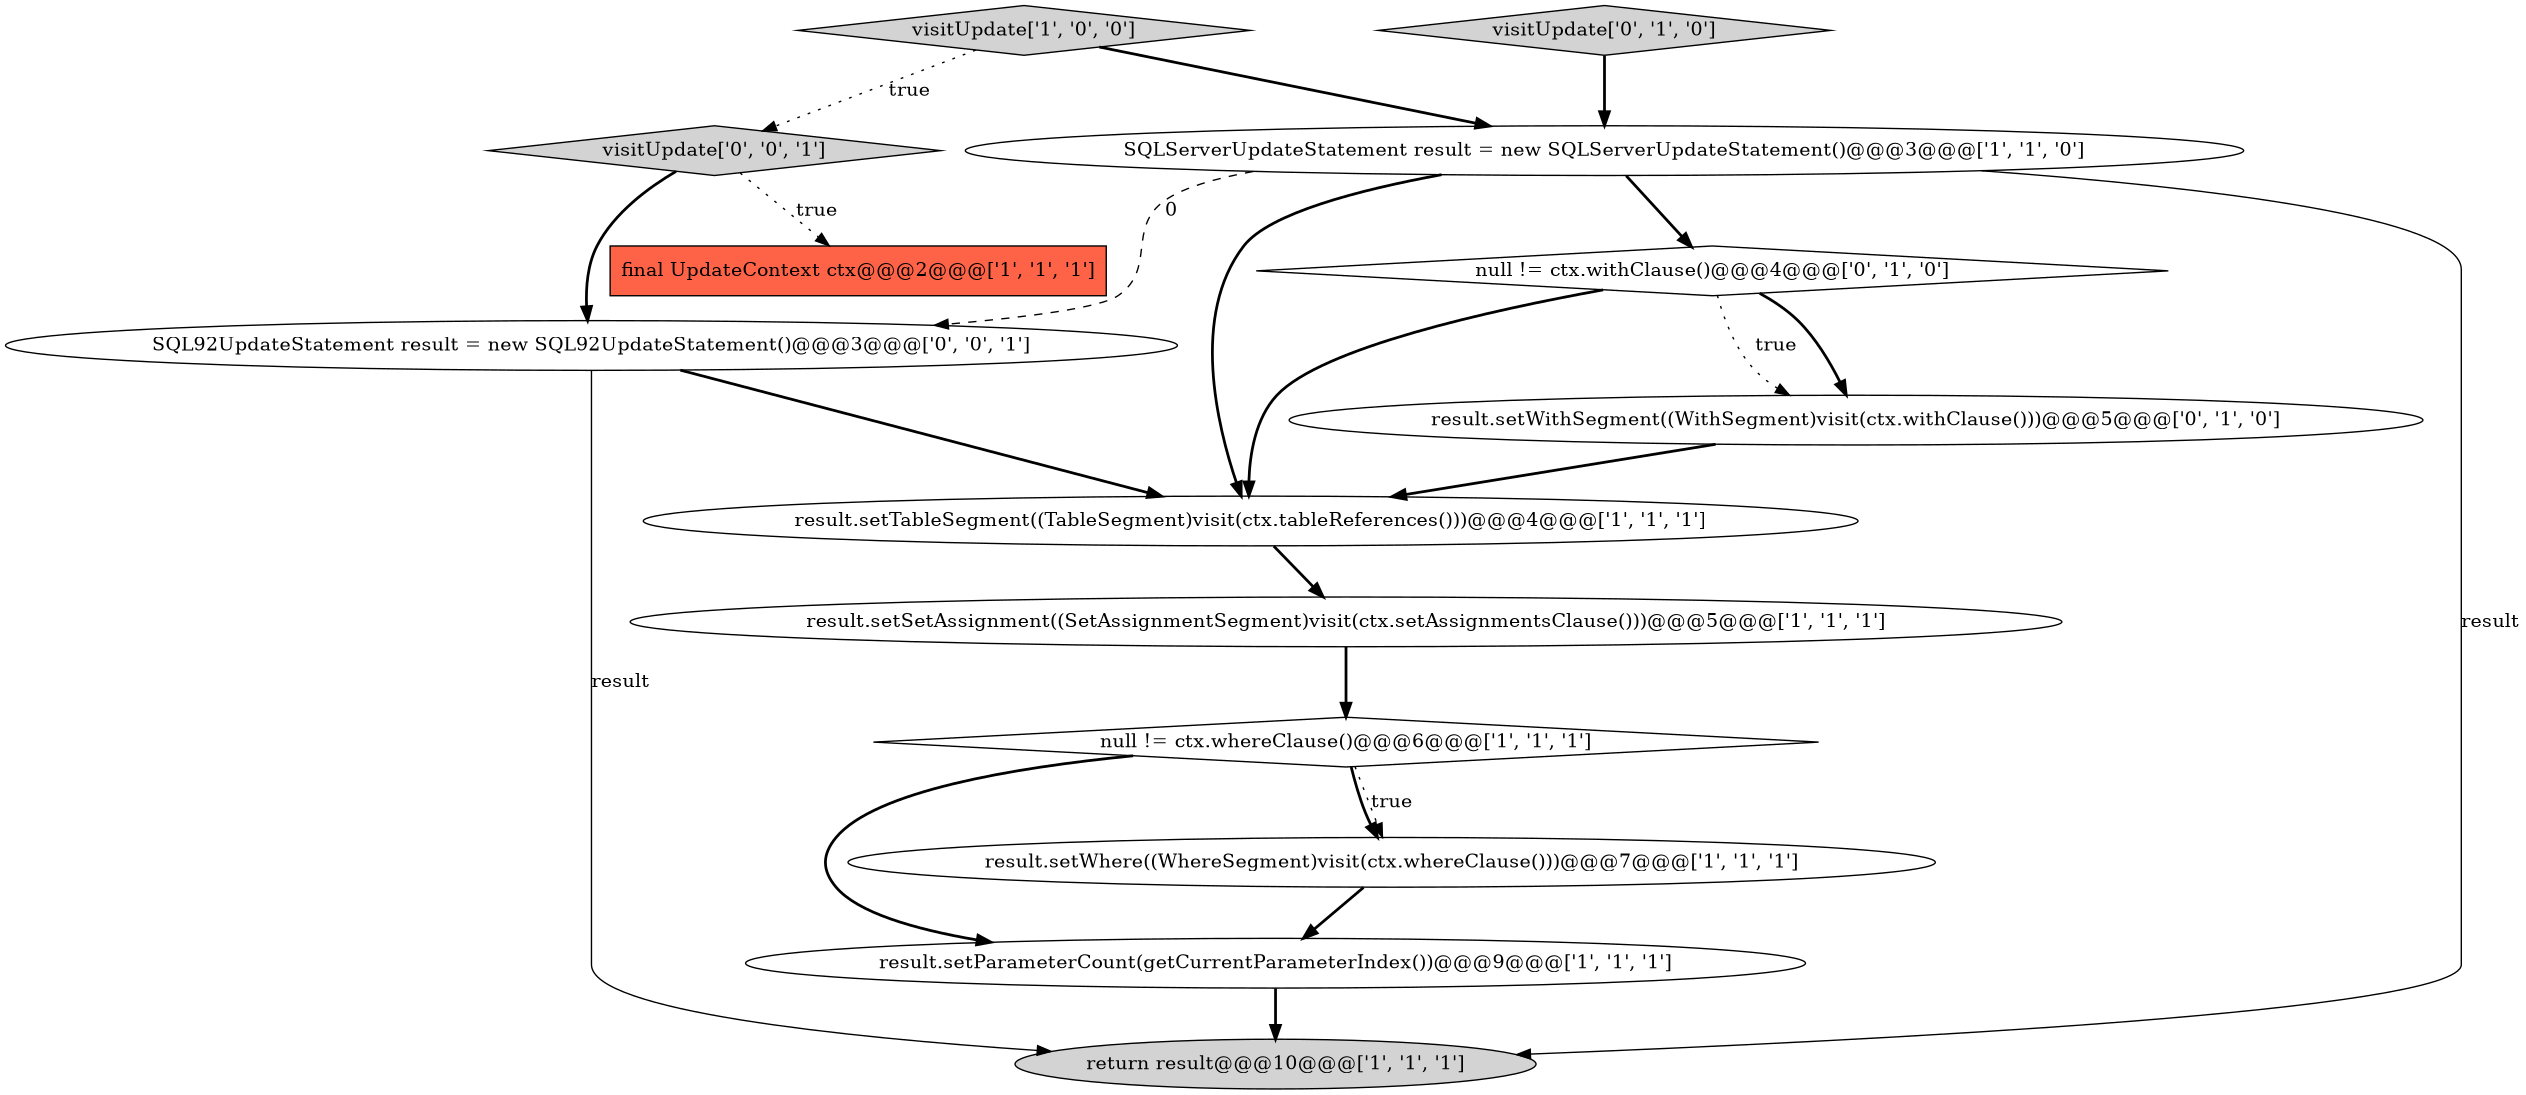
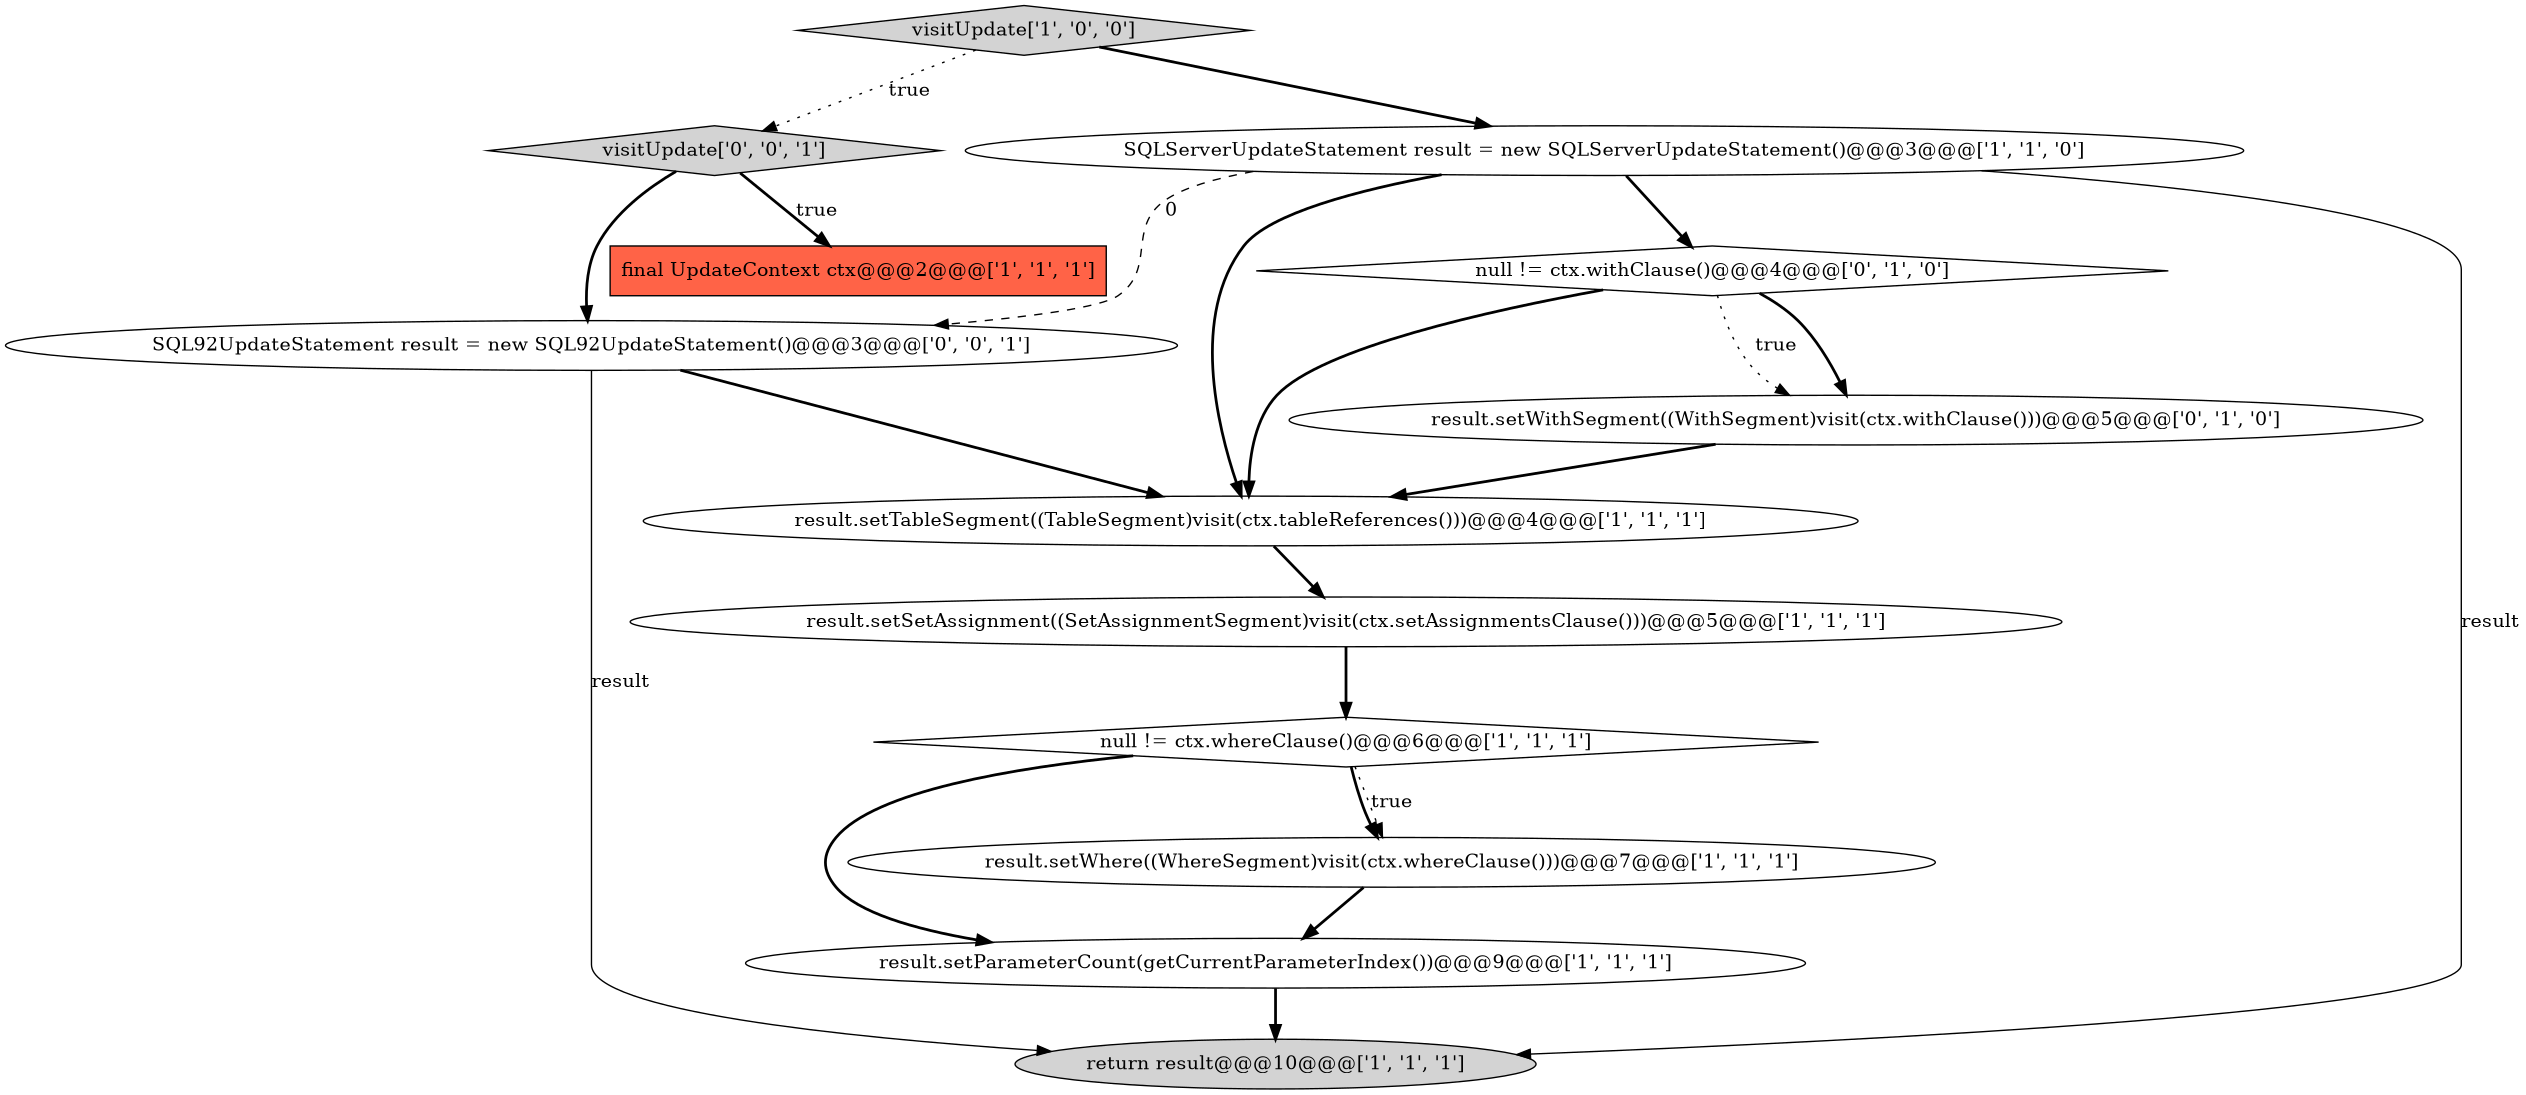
node "visitUpdate['0', '1', '0']": removed
edge "visitUpdate['0', '0', '1']" -> "final UpdateContext ctx@@@2@@@['1', '1', '1']": style dotted -> bold
